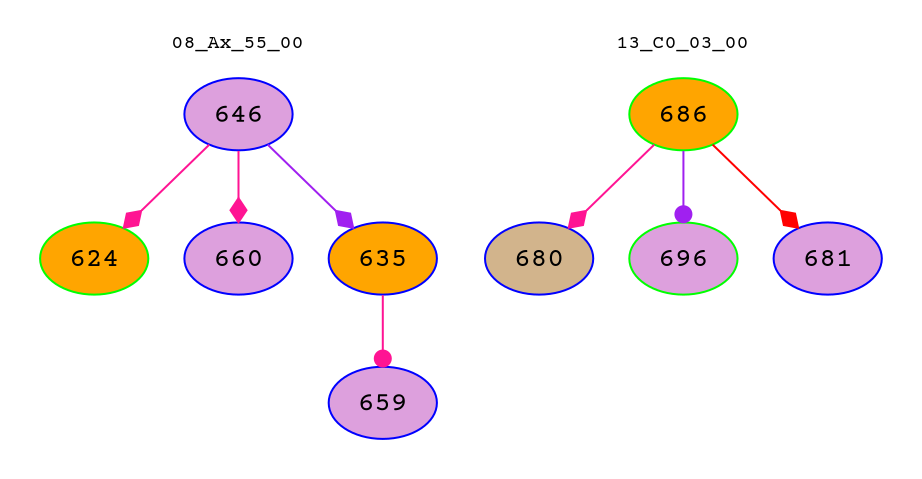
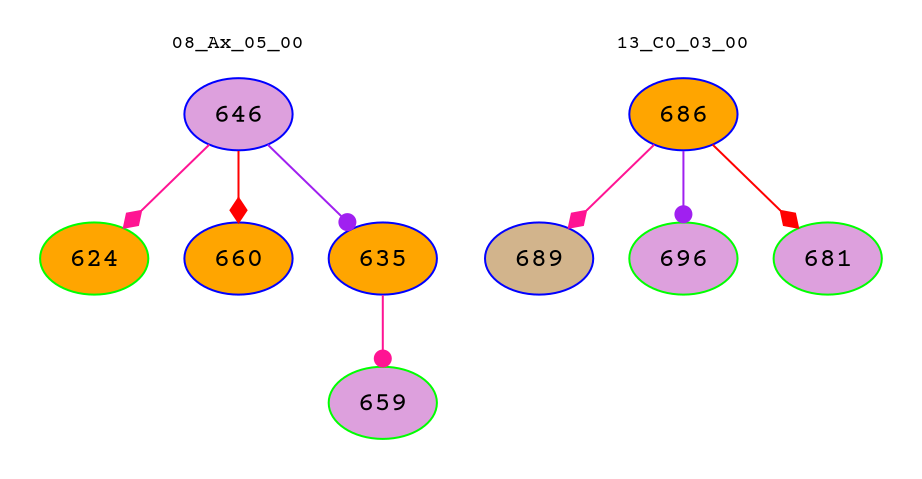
cluster "08_Ax_55_00": label "08_Ax_55_00" -> "08_Ax_05_00"
node "686": color green -> blue
edge "646" -> "660": color deeppink -> red
edge "646" -> "635": arrowhead diamond -> dot
node "660": fillcolor plum -> orange
node "680": label "680" -> "689"
node "681": color blue -> green
node "659": color blue -> green
